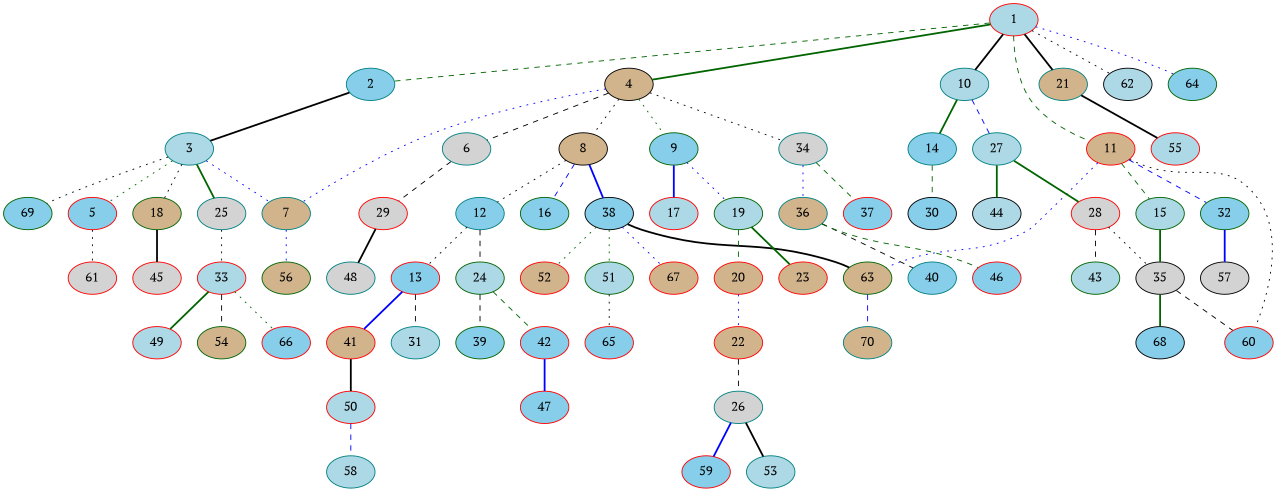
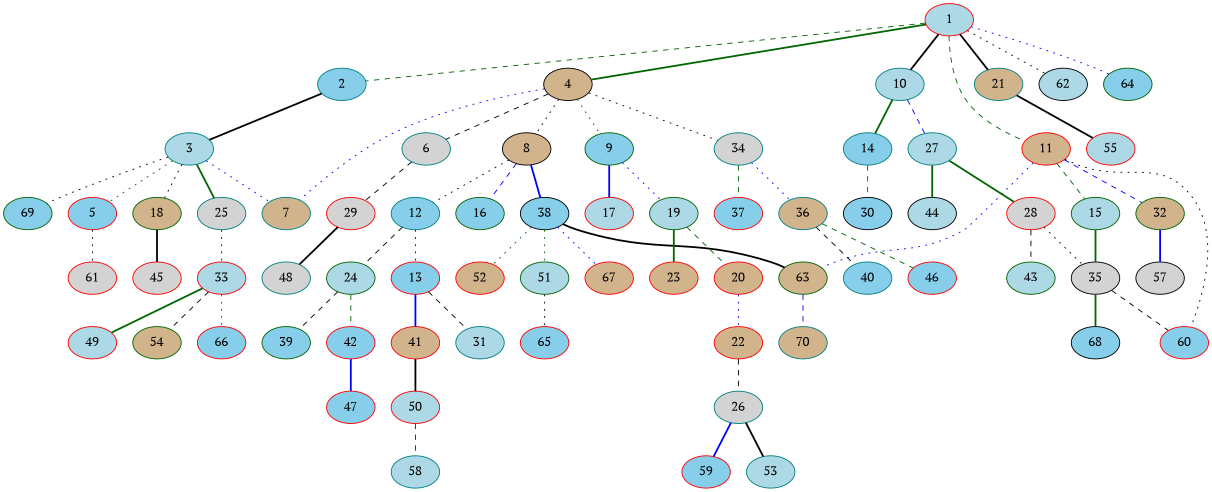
node "32": fillcolor skyblue -> tan
node "56": removed
